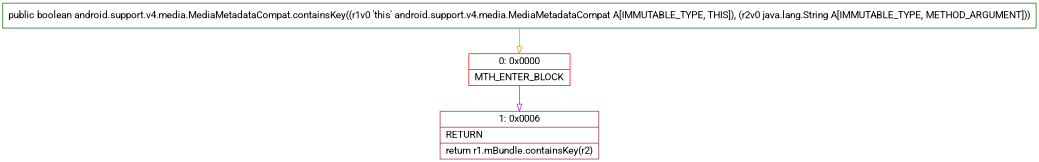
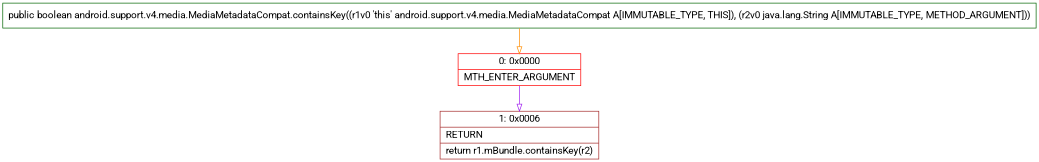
node "0: 0x0000": text "MTH_ENTER_BLOCK" -> "MTH_ENTER_ARGUMENT"
